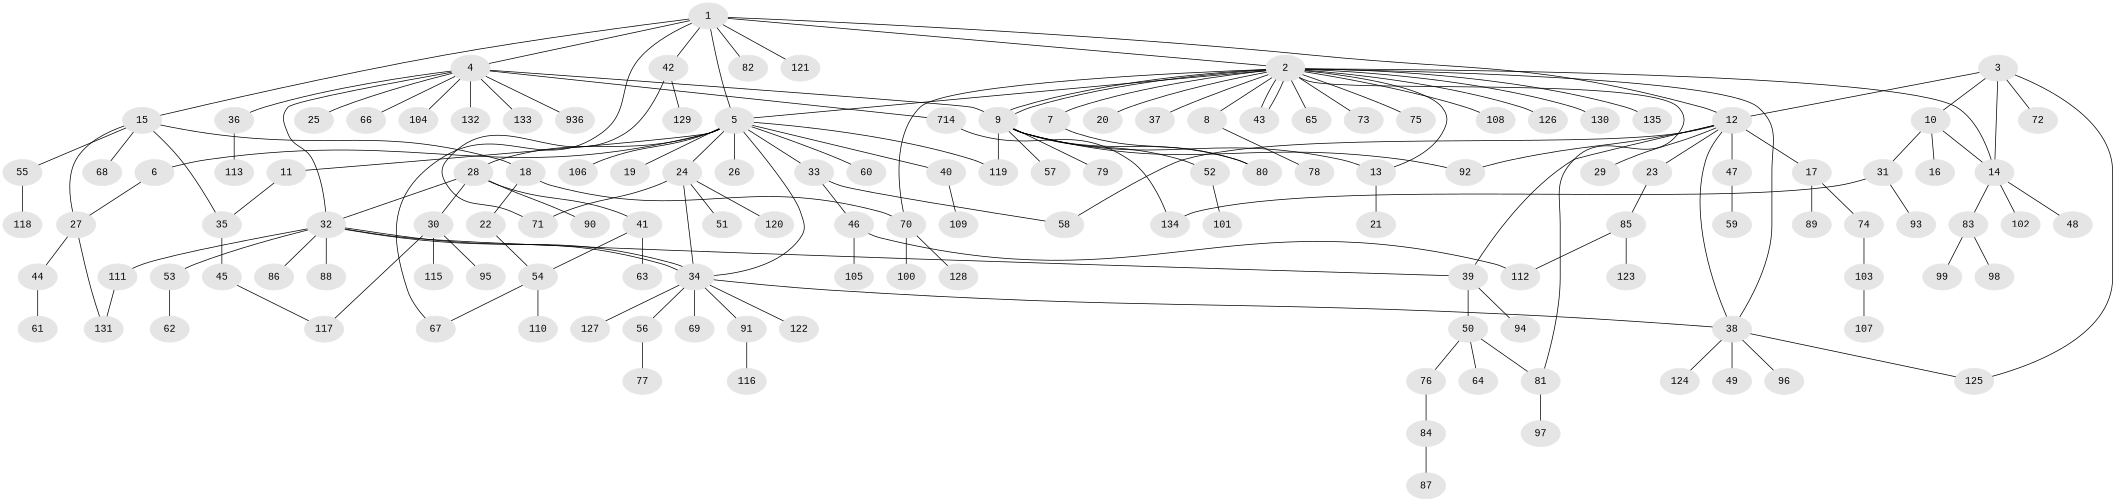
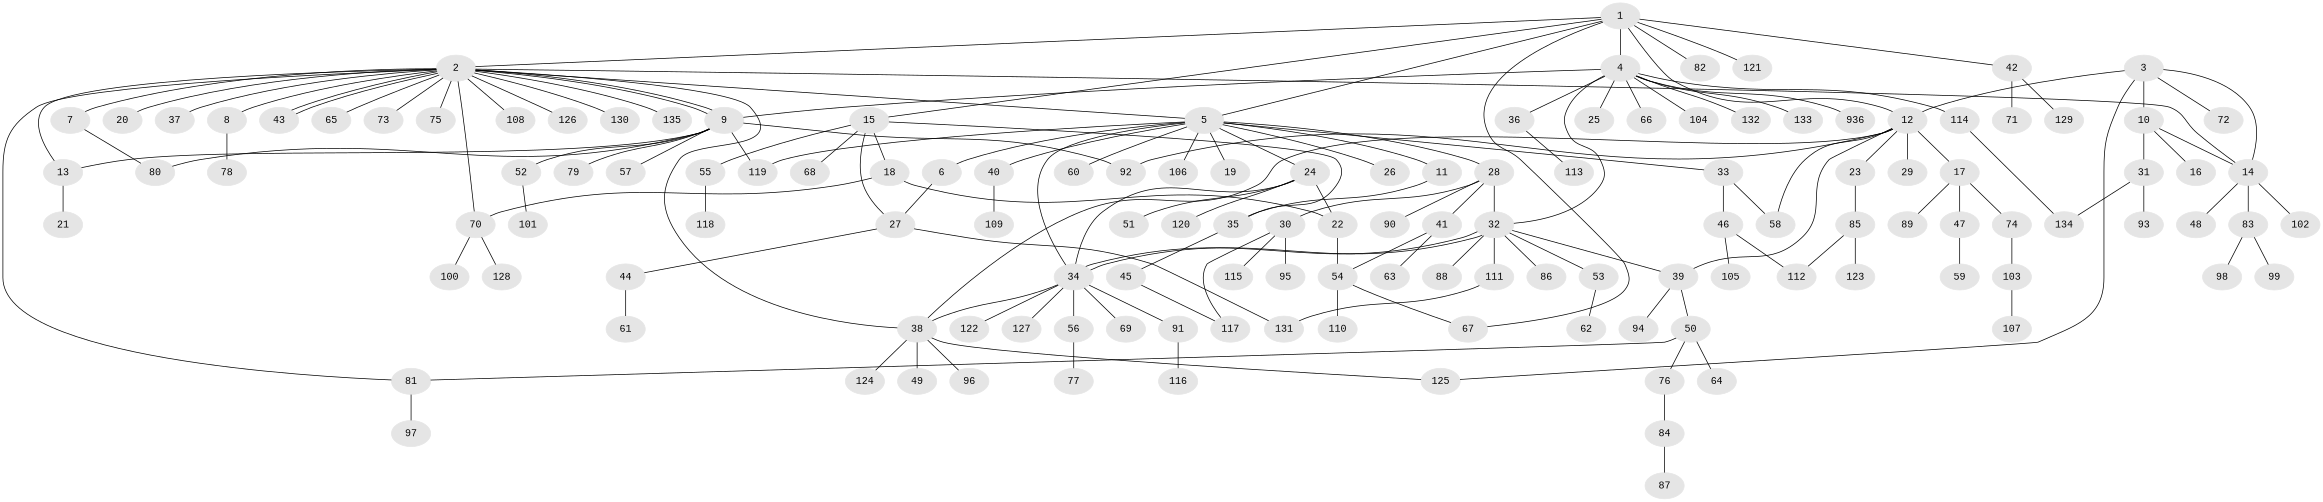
node "714": label "714" -> "114"
edge "12" -- "47": now "17" -- "47"
edge "24" -- "71": now "24" -- "22"
